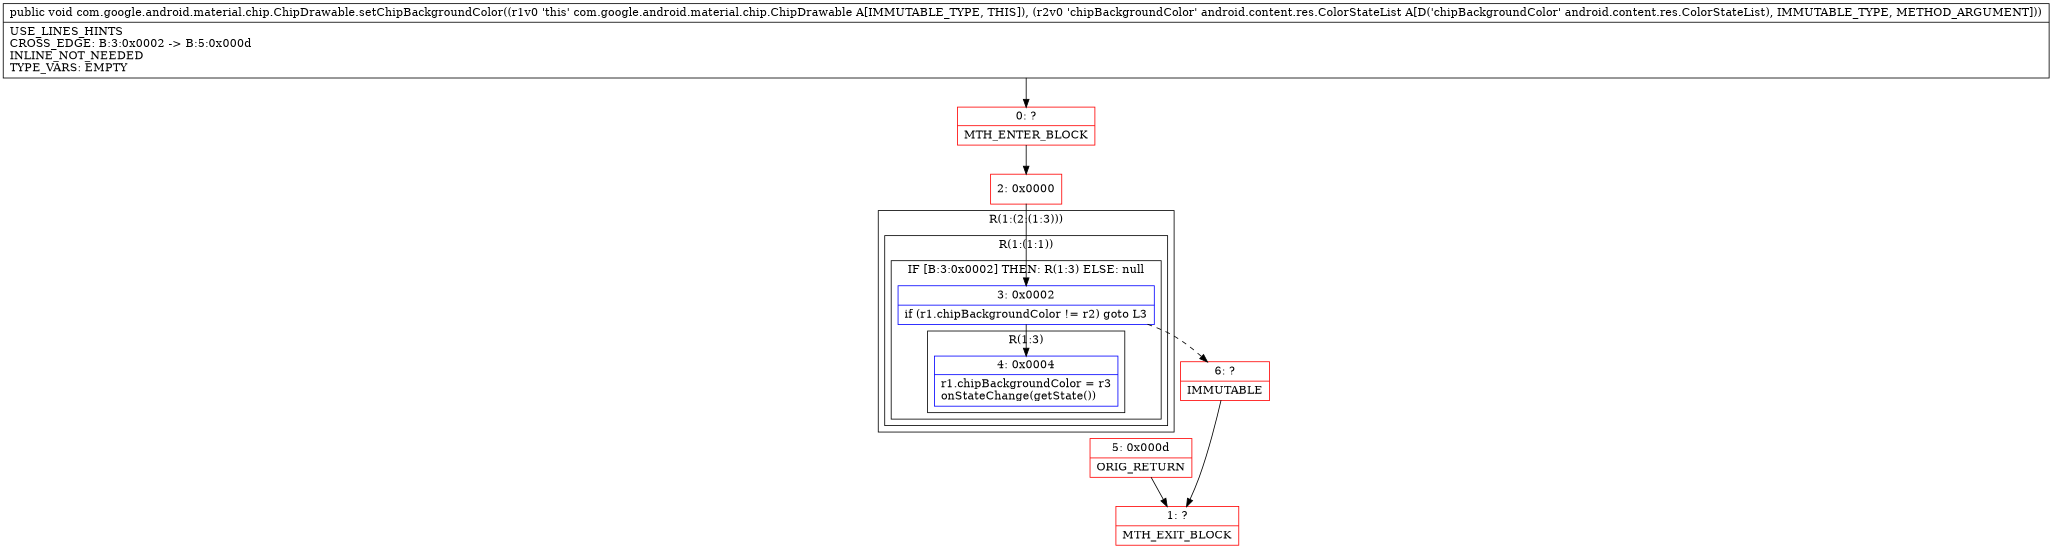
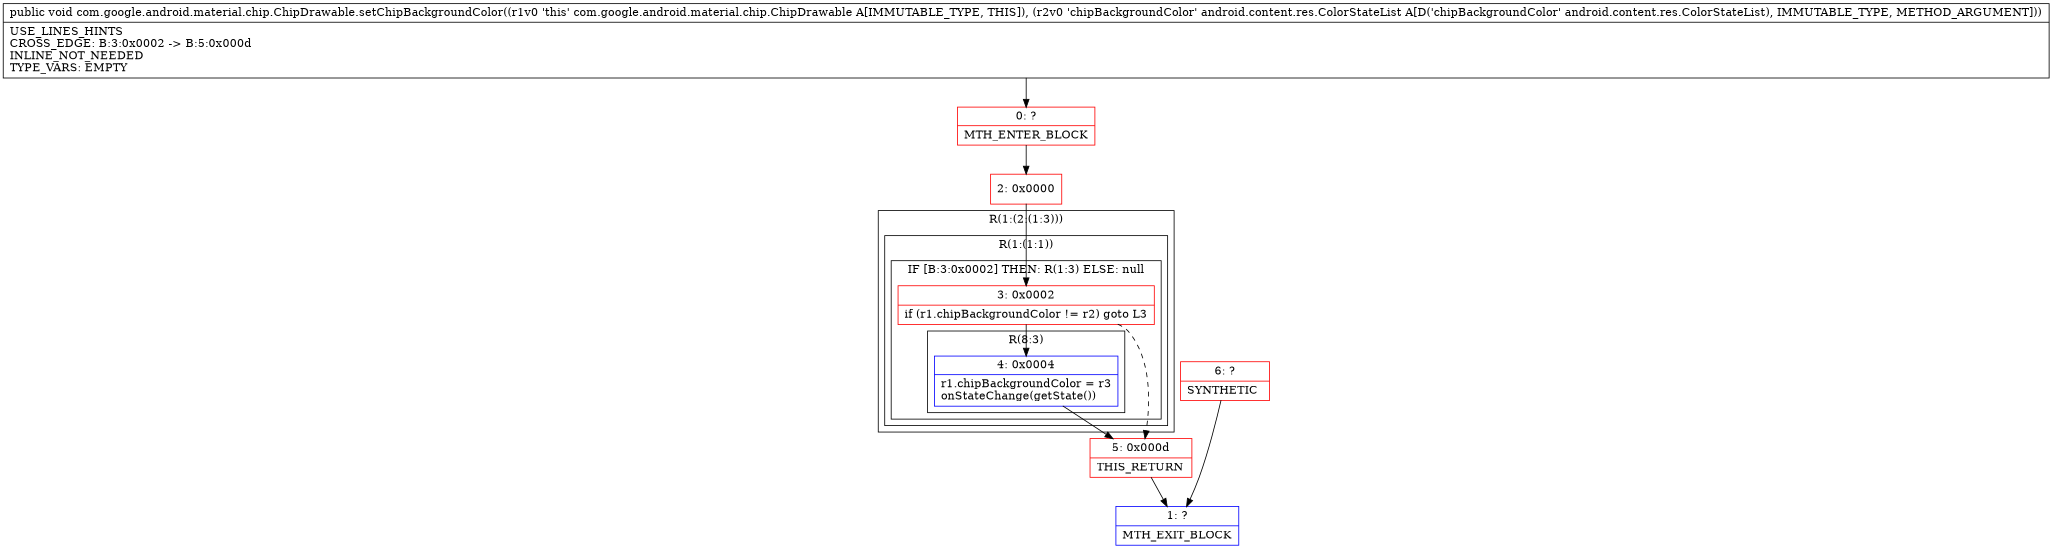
node "3: 0x0002": color blue -> red
cluster "R(1:3)": label "R(1:3)" -> "R(8:3)"
edge "3: 0x0002" -> "6: ?": now "3: 0x0002" -> "5: 0x000d"
node "6: ?": text "IMMUTABLE" -> "SYNTHETIC"
edge "4: 0x0004" -> "5: 0x000d": added
node "5: 0x000d": text "ORIG_RETURN" -> "THIS_RETURN"
node "1: ?": color red -> blue
